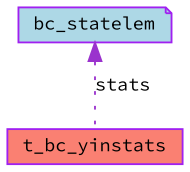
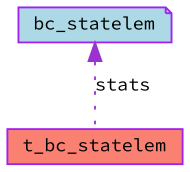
node "t_bc_yinstats": label "t_bc_yinstats" -> "t_bc_statelem"
